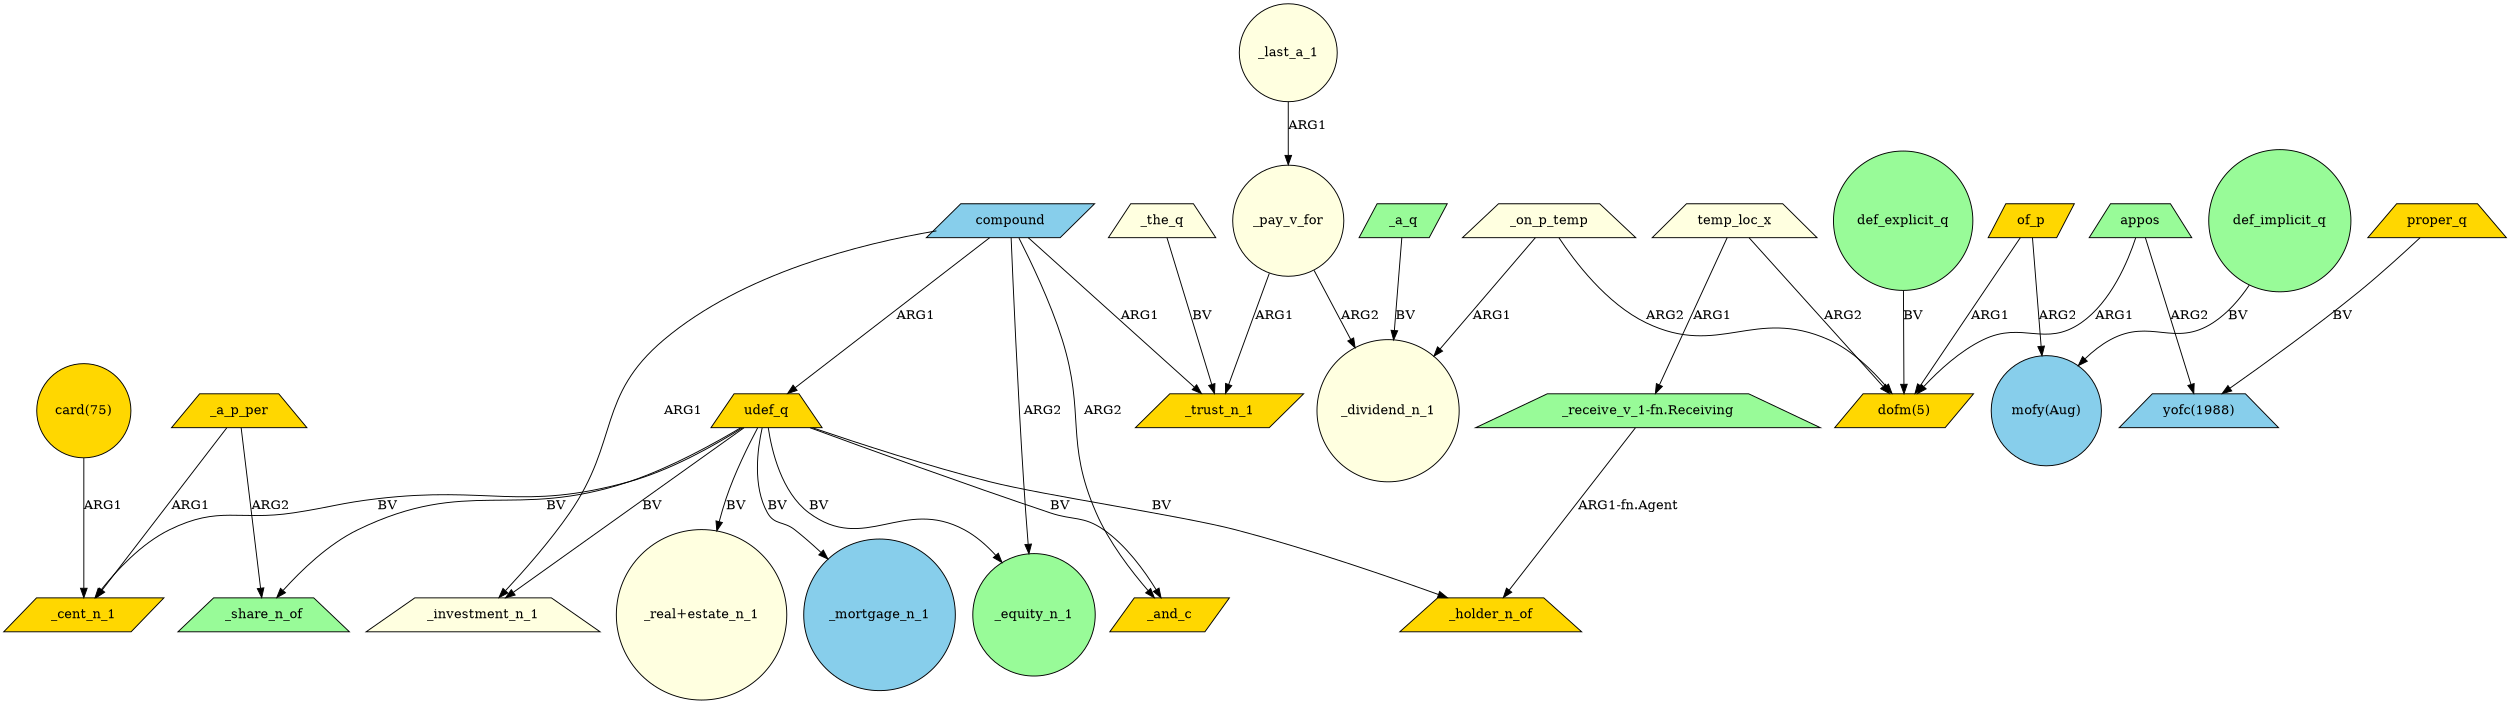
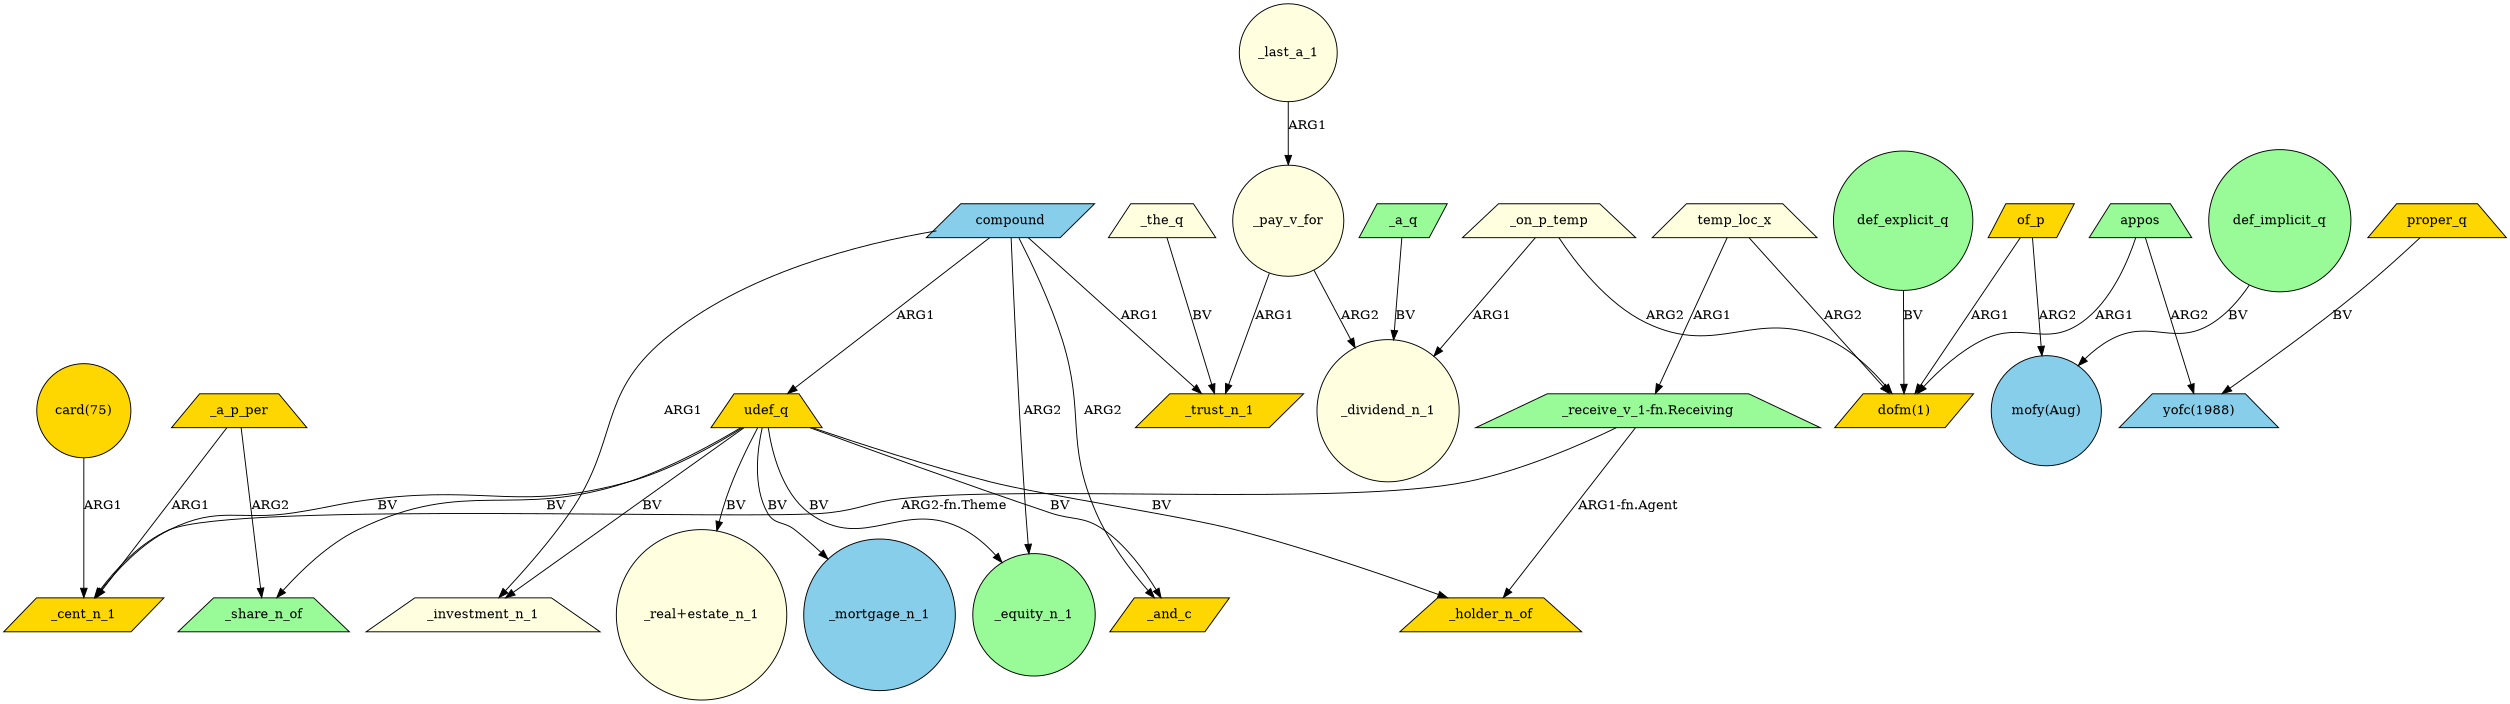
node "dofm(5)": label "dofm(5)" -> "dofm(1)"
edge "_receive_v_1-fn.Receiving" -> "_cent_n_1": added, label "ARG2-fn.Theme"
